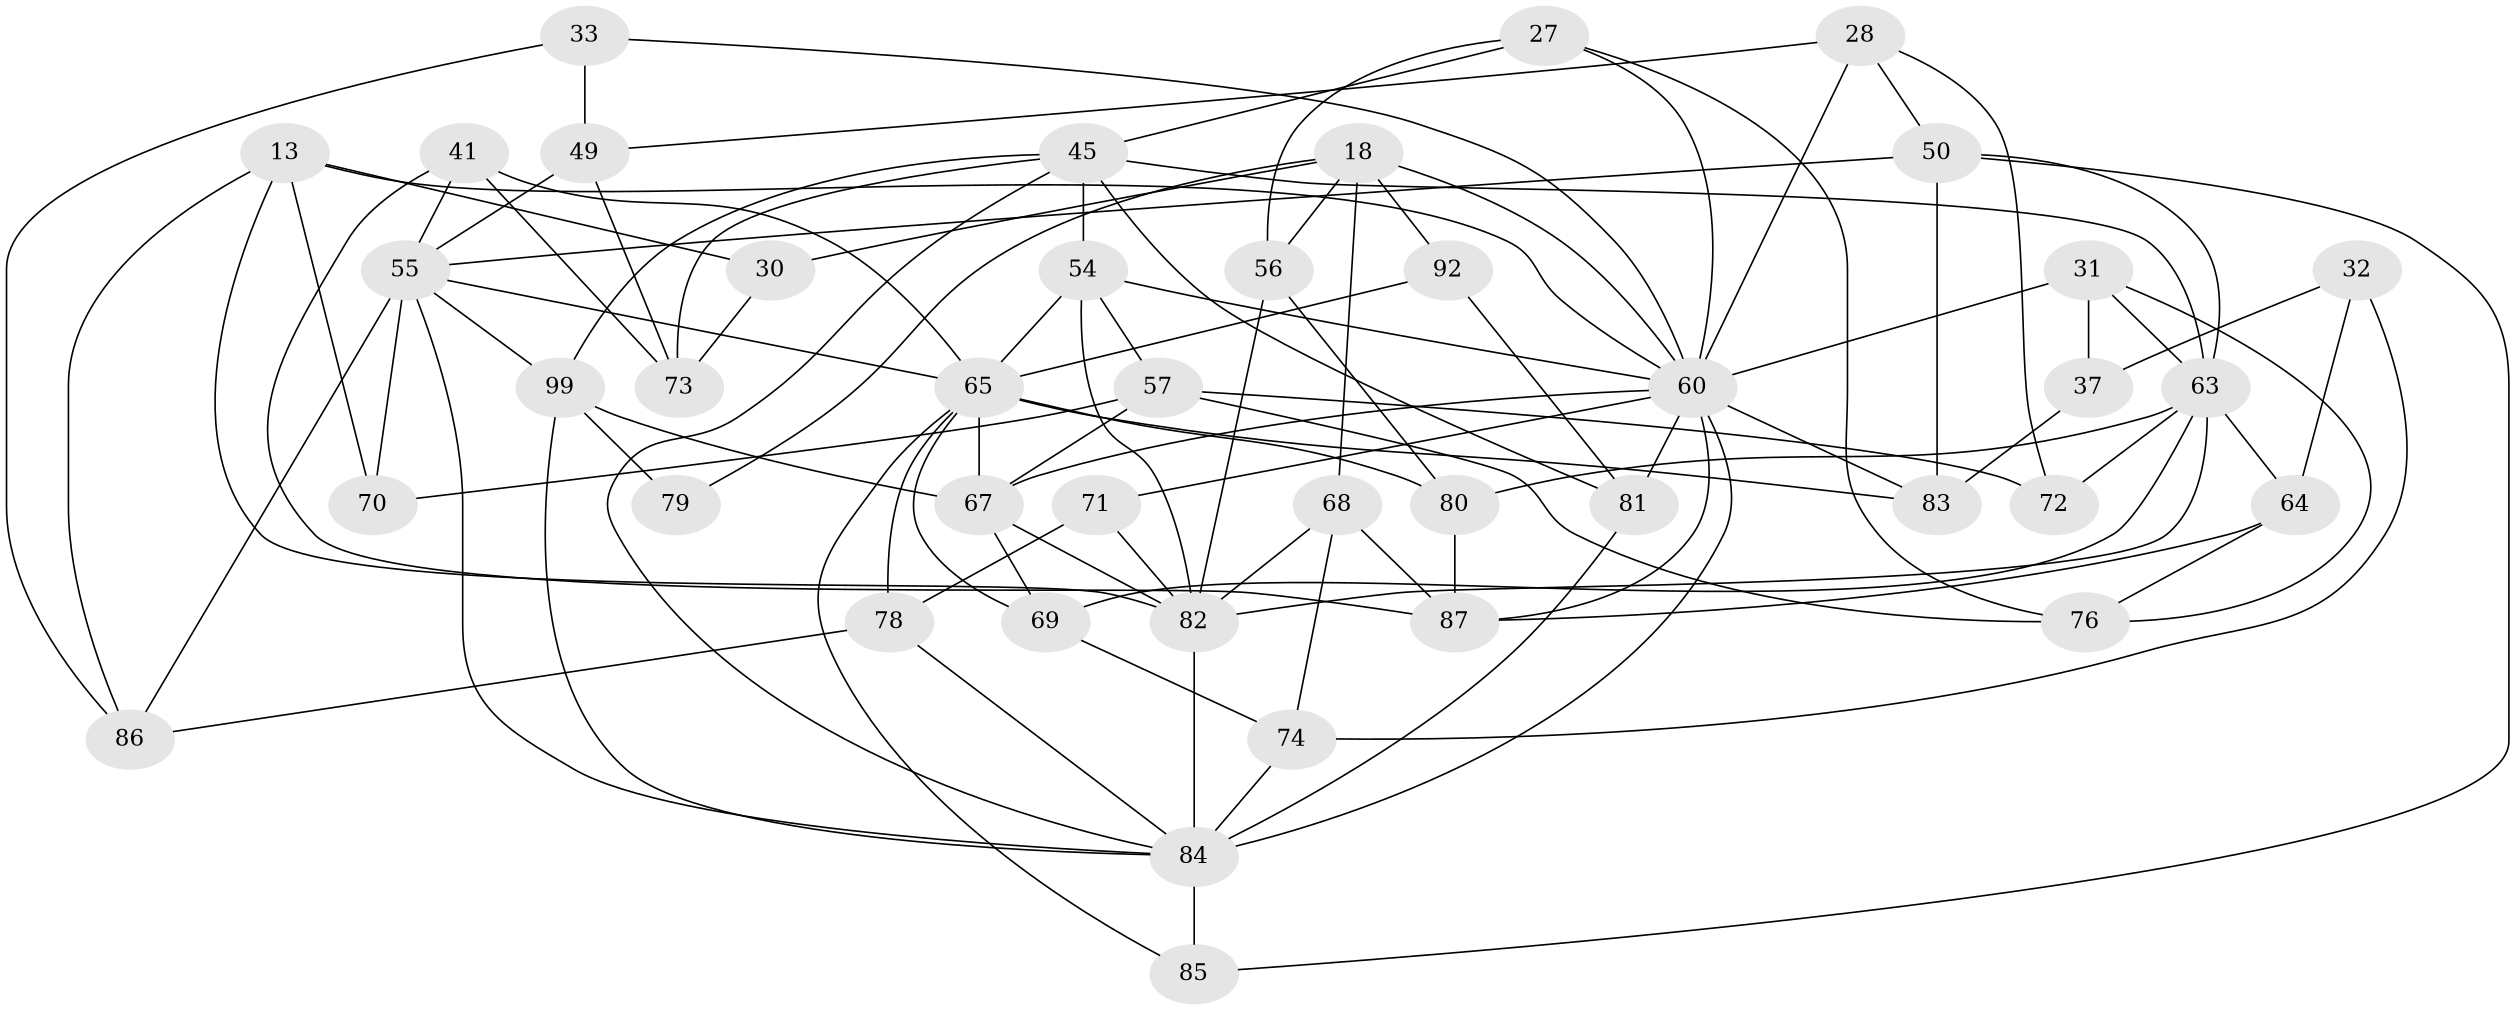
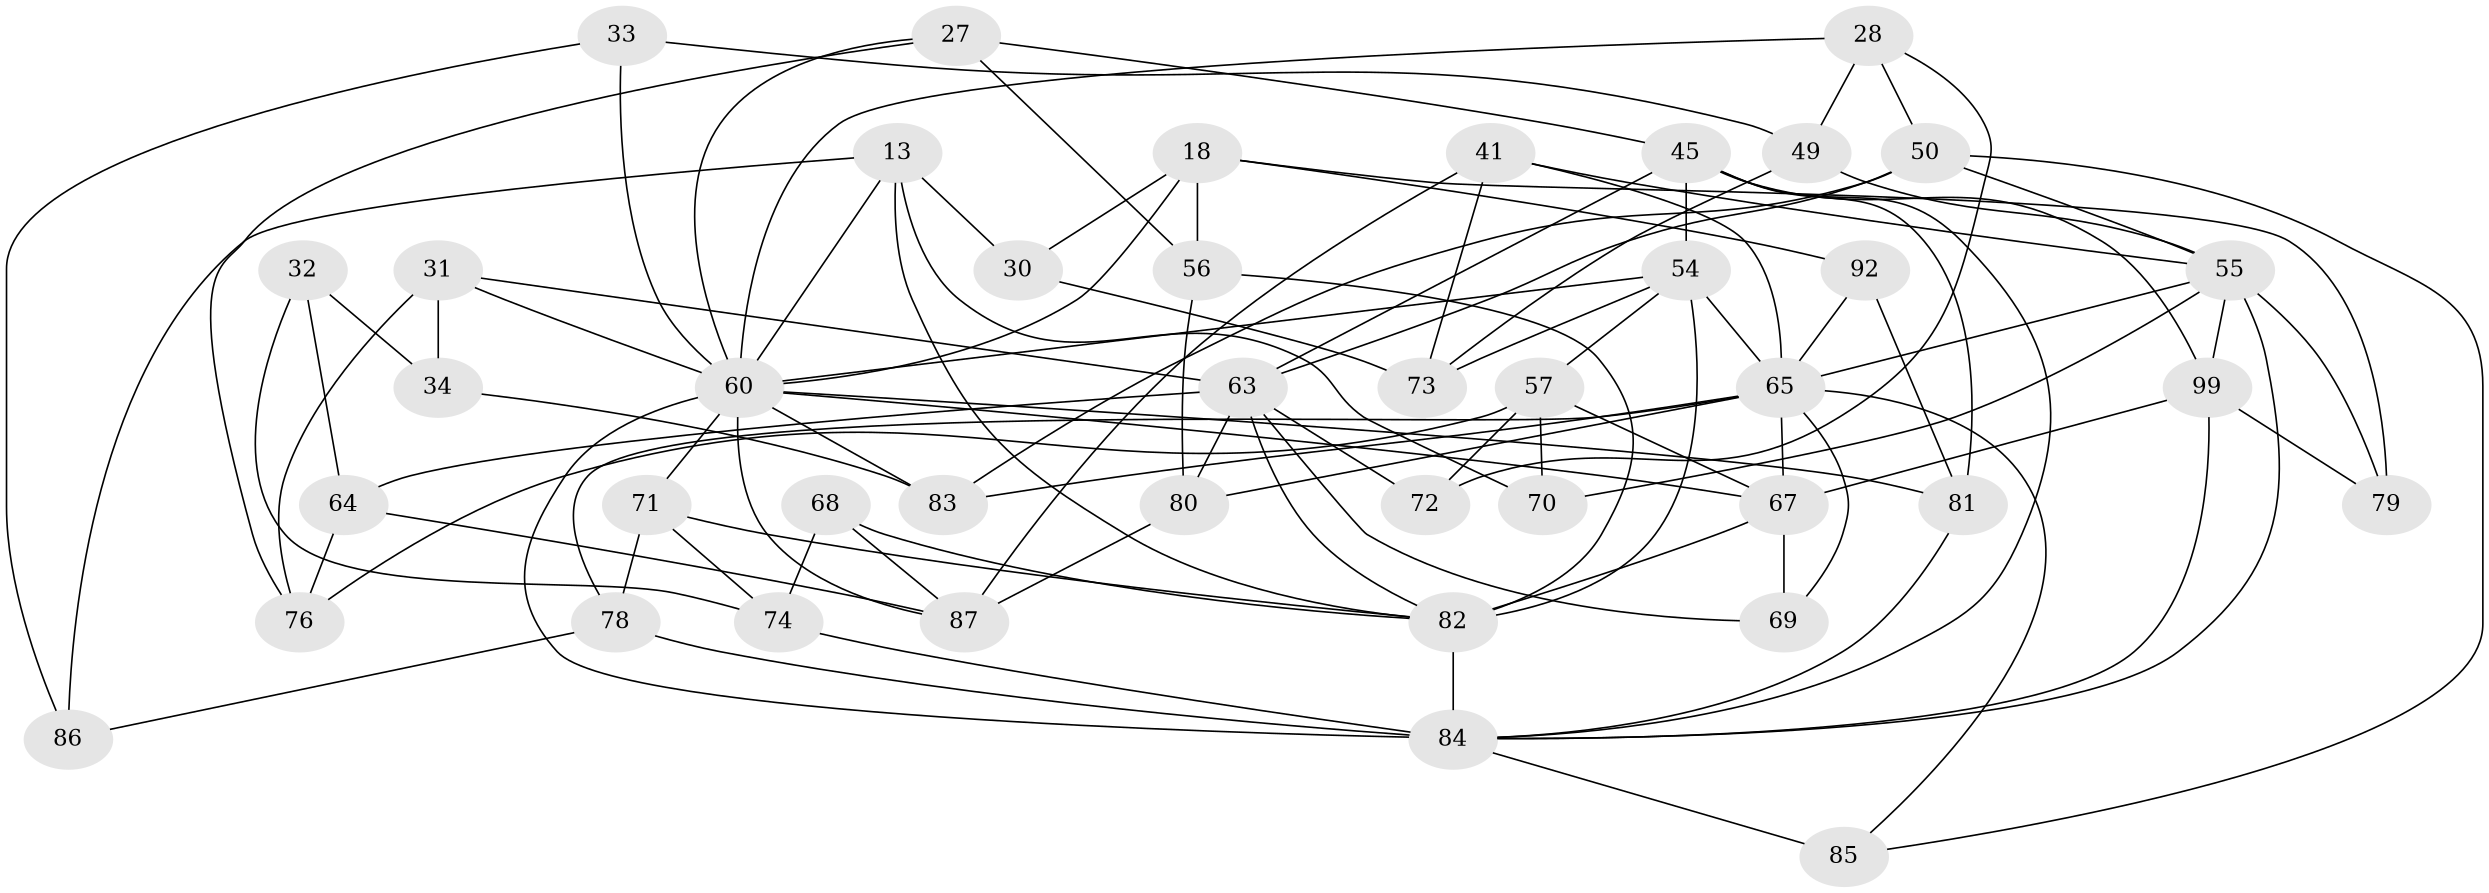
edge "45" -- "73": now "54" -- "73"
edge "18" -- "68": removed
node "37": label "37" -> "34"
edge "55" -- "86": now "55" -- "79"
edge "69" -- "74": now "71" -- "74"
